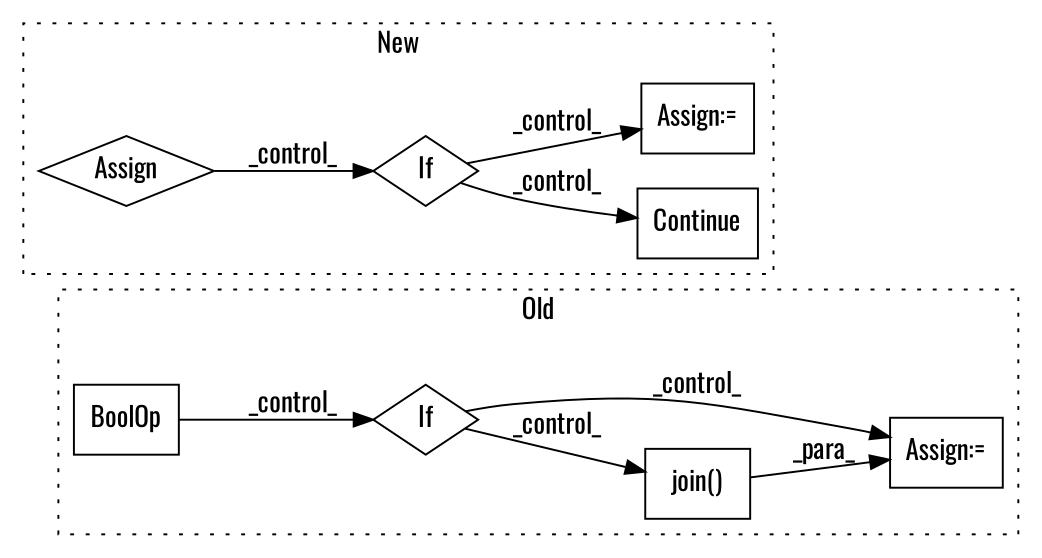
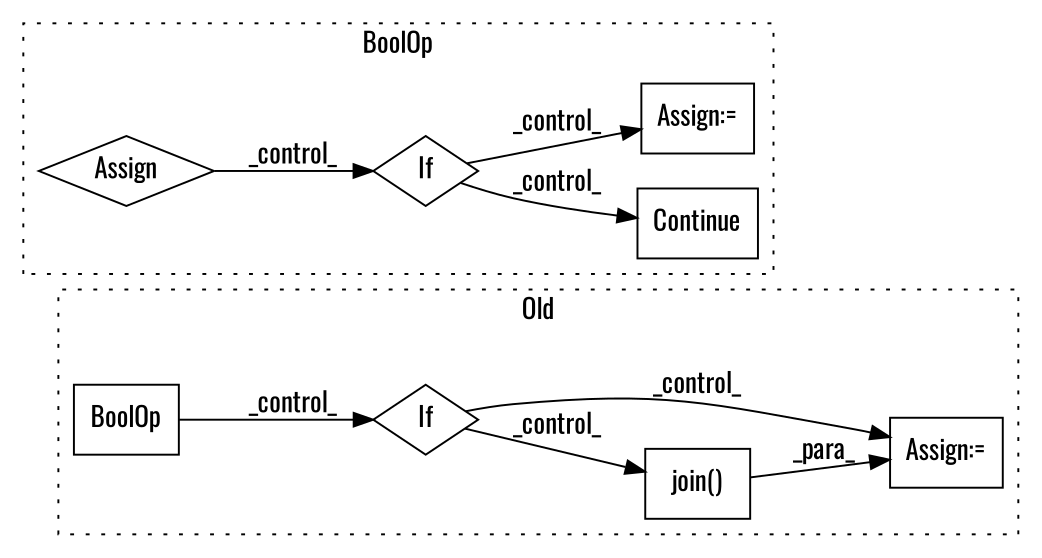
cluster "New": label "New" -> "BoolOp"
